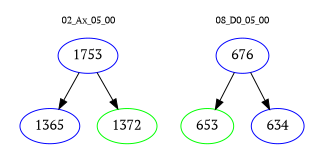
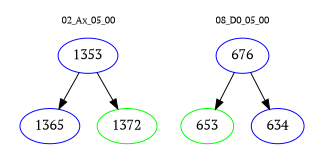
node "1753": label "1753" -> "1353"
